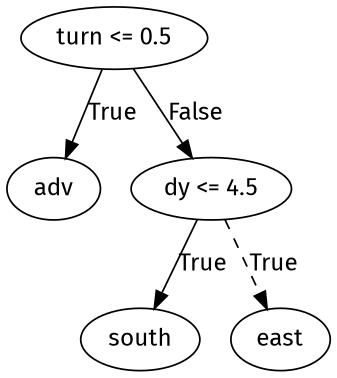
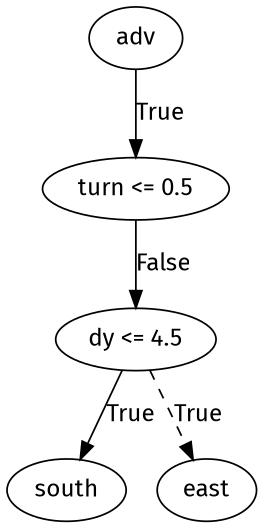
edge "turn <= 0.5" -> "adv": reversed
